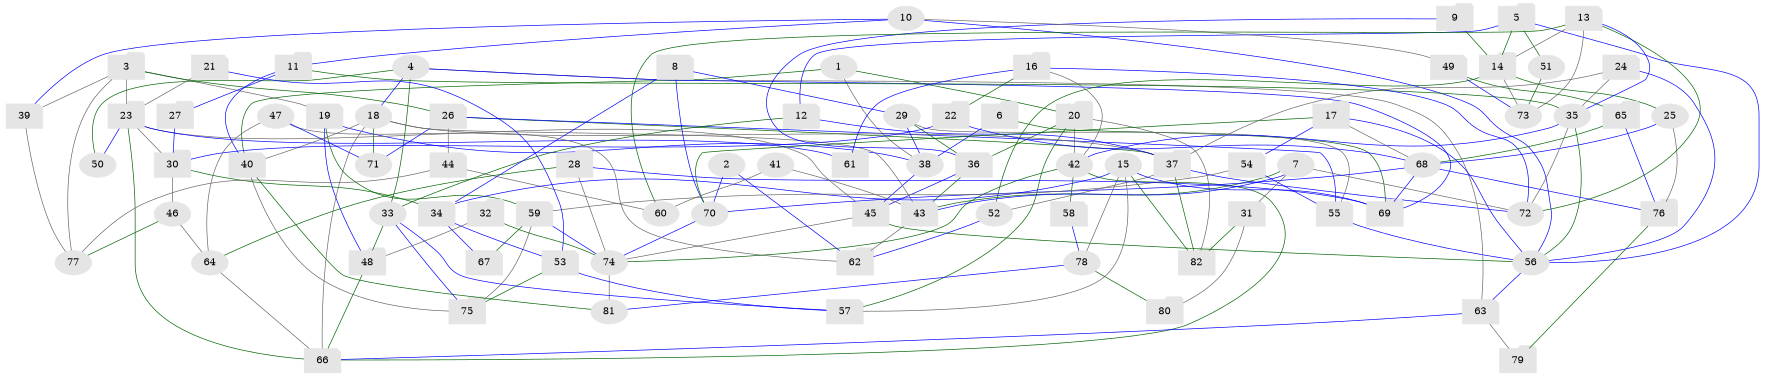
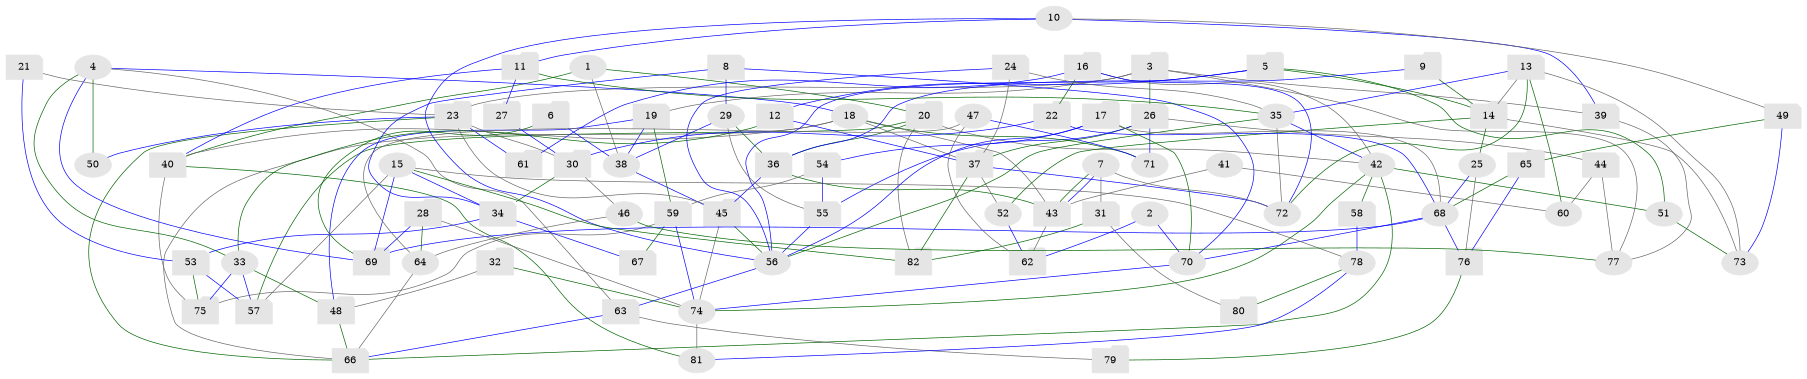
edge "42" -- "51": added
